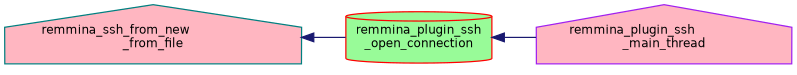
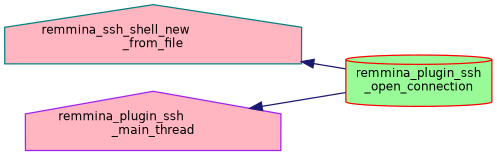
node "remmina_ssh_from_new _from_file": label "remmina_ssh_from_new _from_file" -> "remmina_ssh_shell_new _from_file"
edge "remmina_plugin_ssh _main_thread" -> "remmina_plugin_ssh _open_connection": reversed
